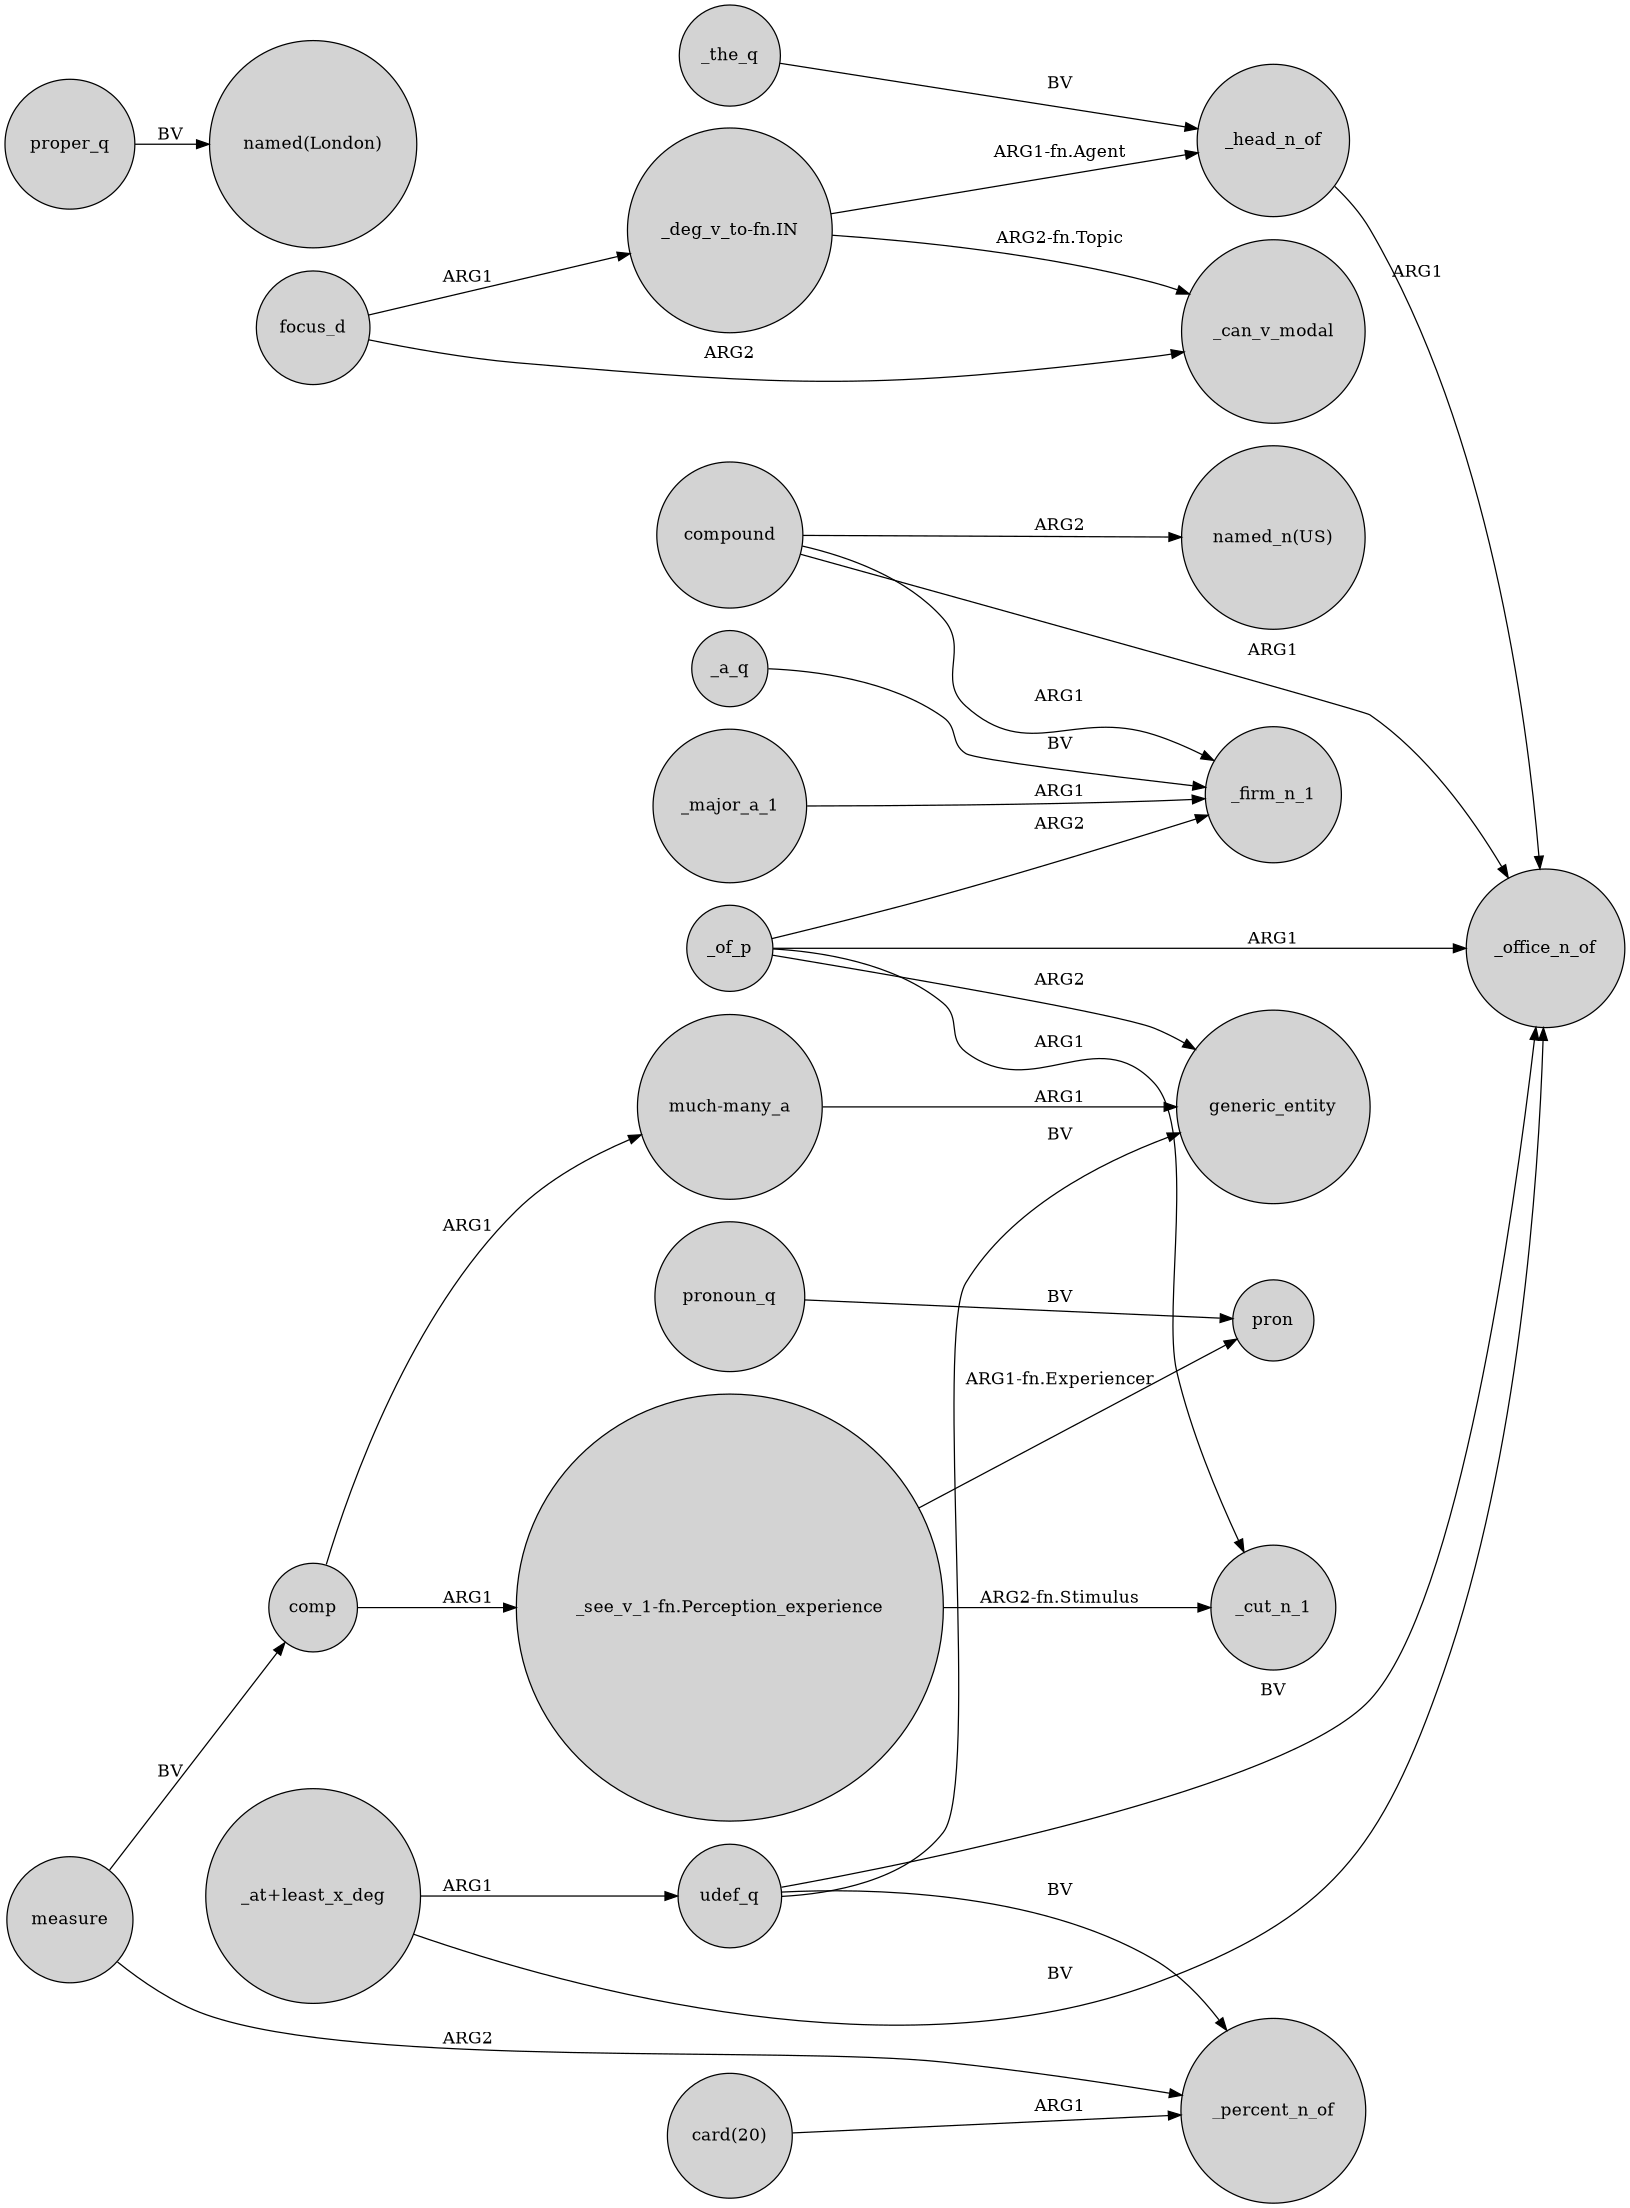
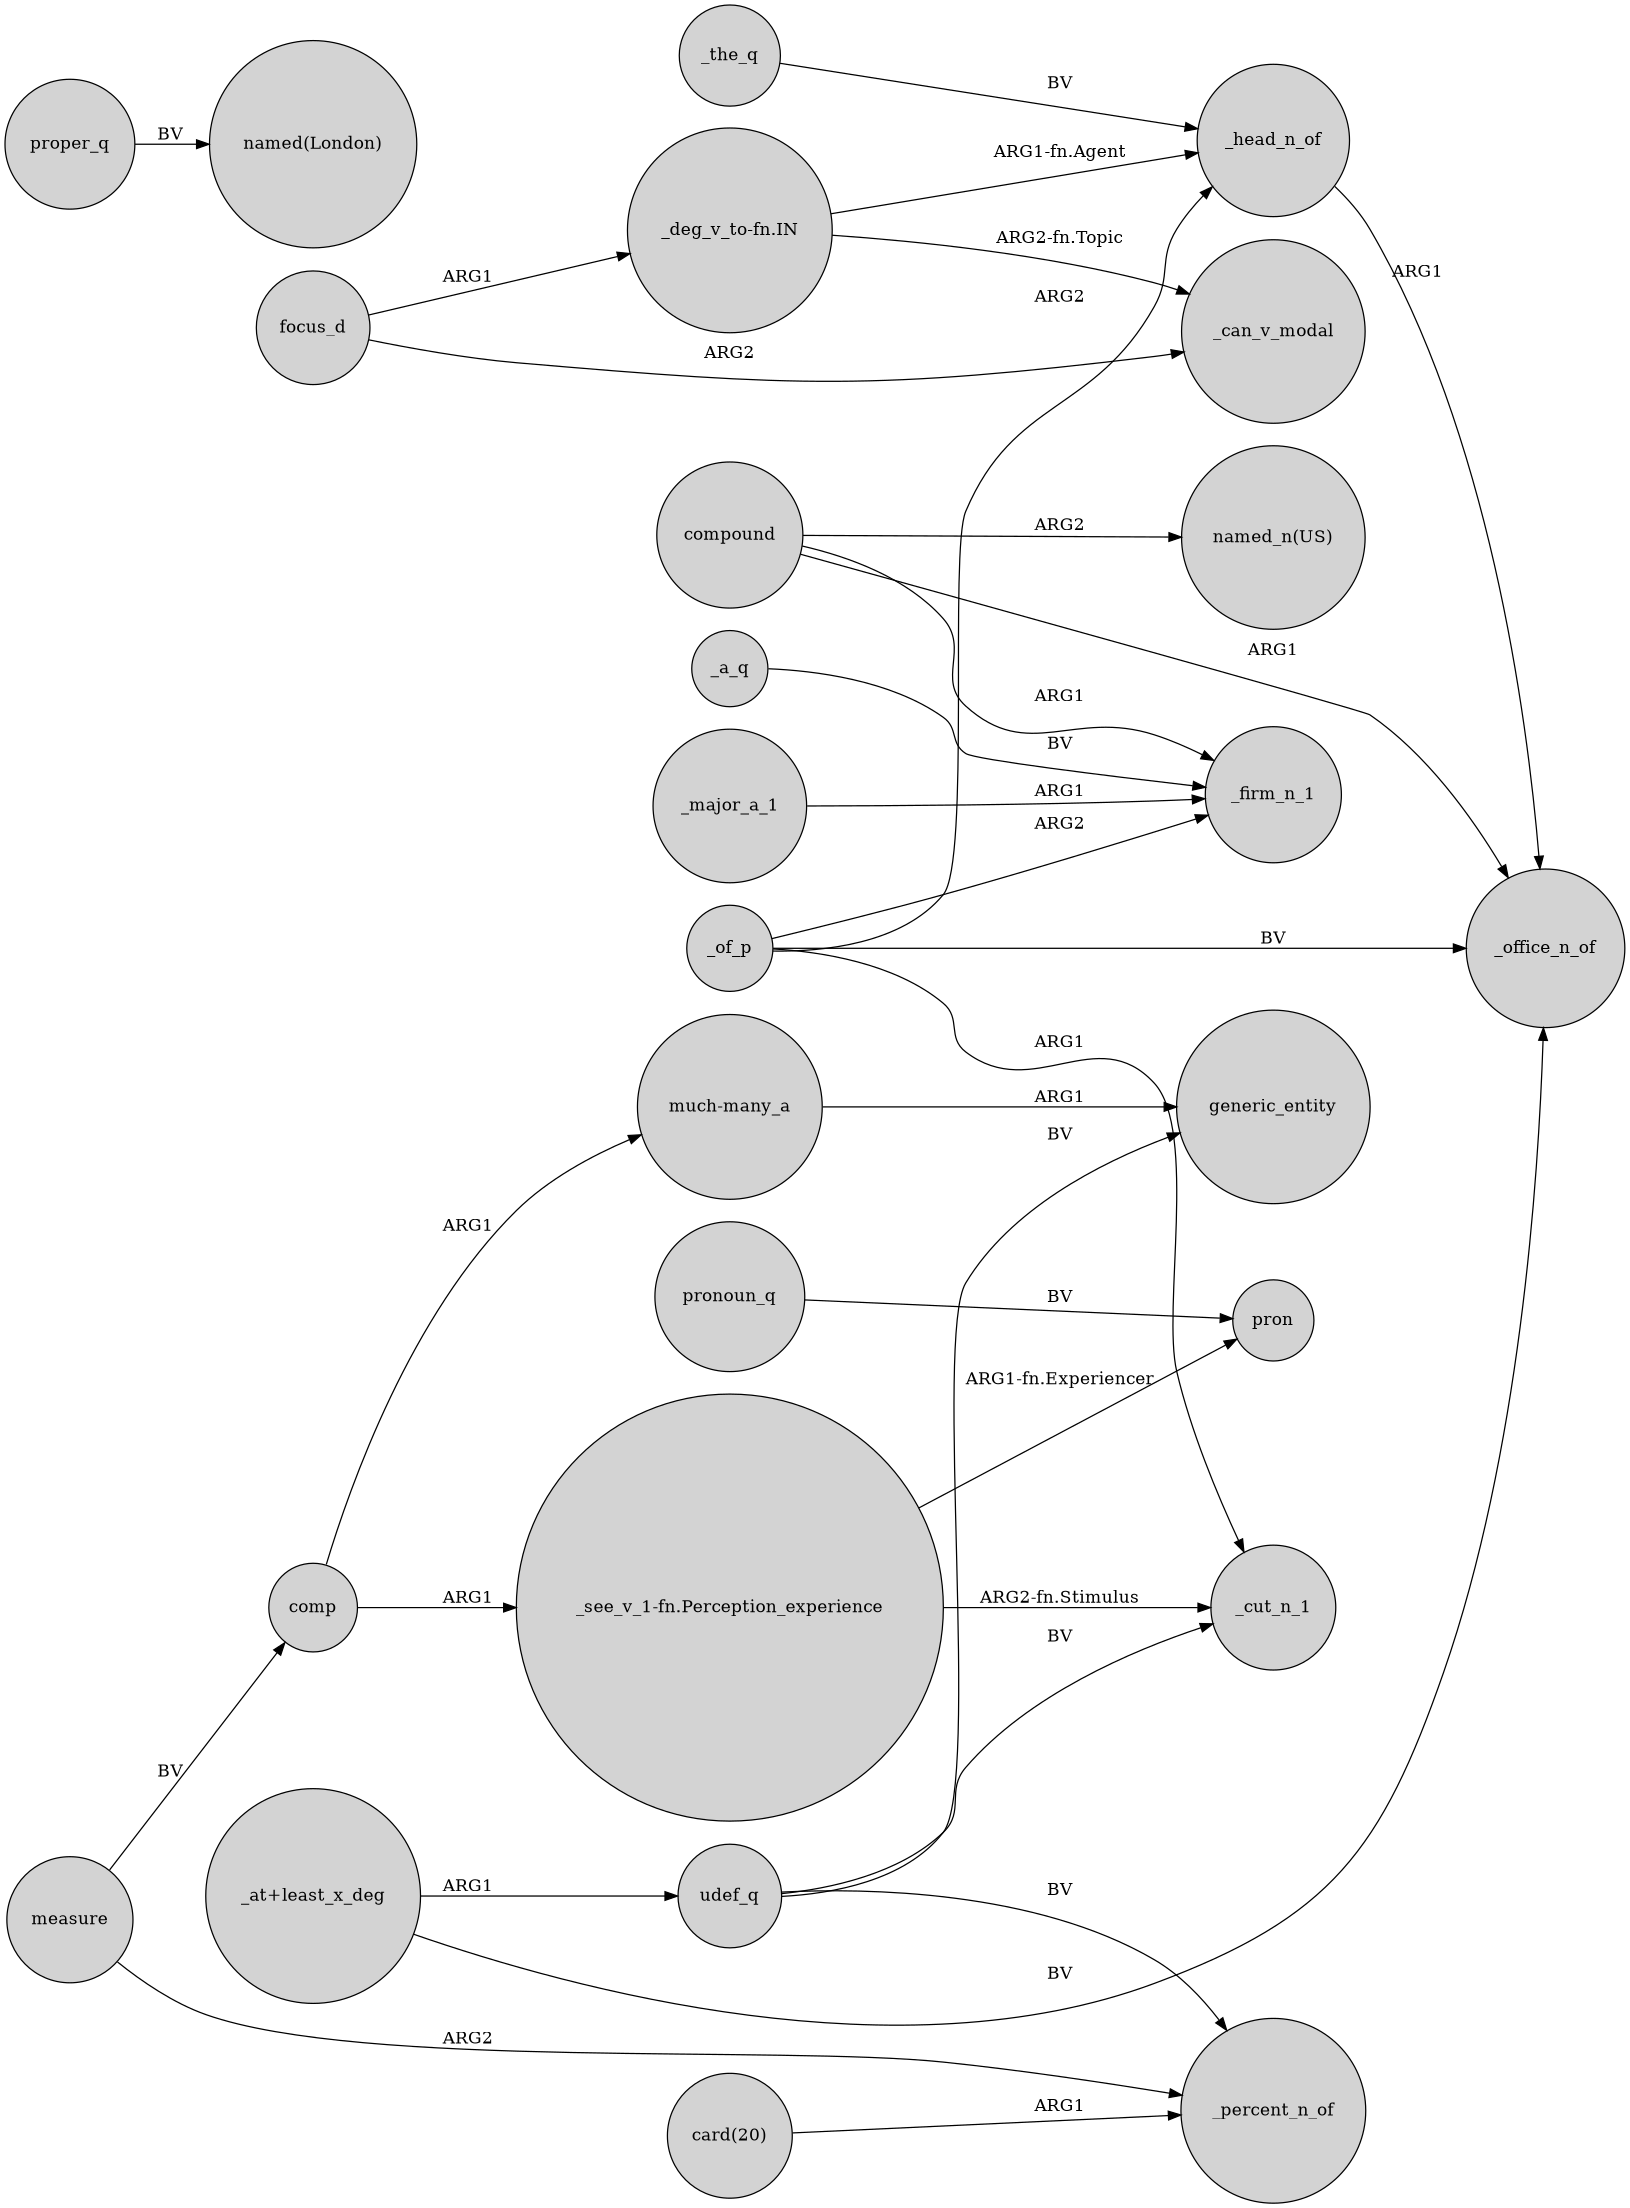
edge "_of_p" -> "_office_n_of": label "ARG1" -> "BV"
edge "_of_p" -> "generic_entity": now "_of_p" -> "_head_n_of"
edge "udef_q" -> "_office_n_of": now "udef_q" -> "_cut_n_1"
